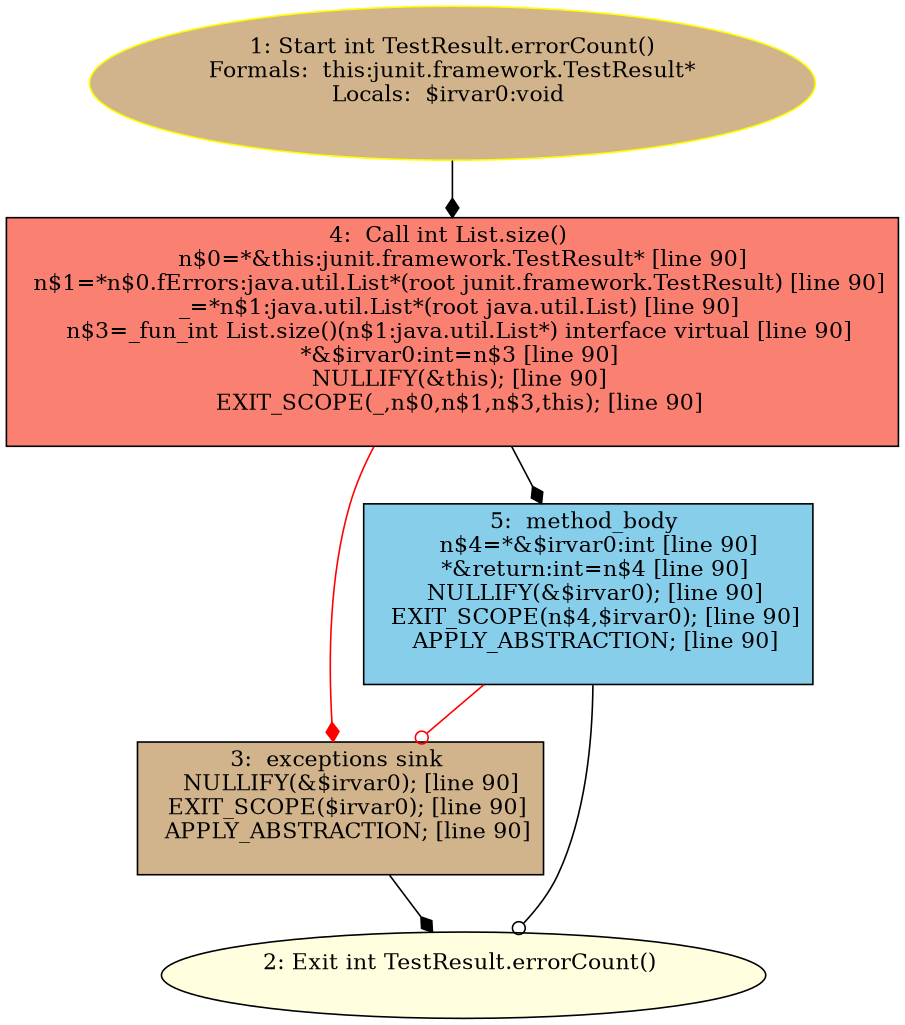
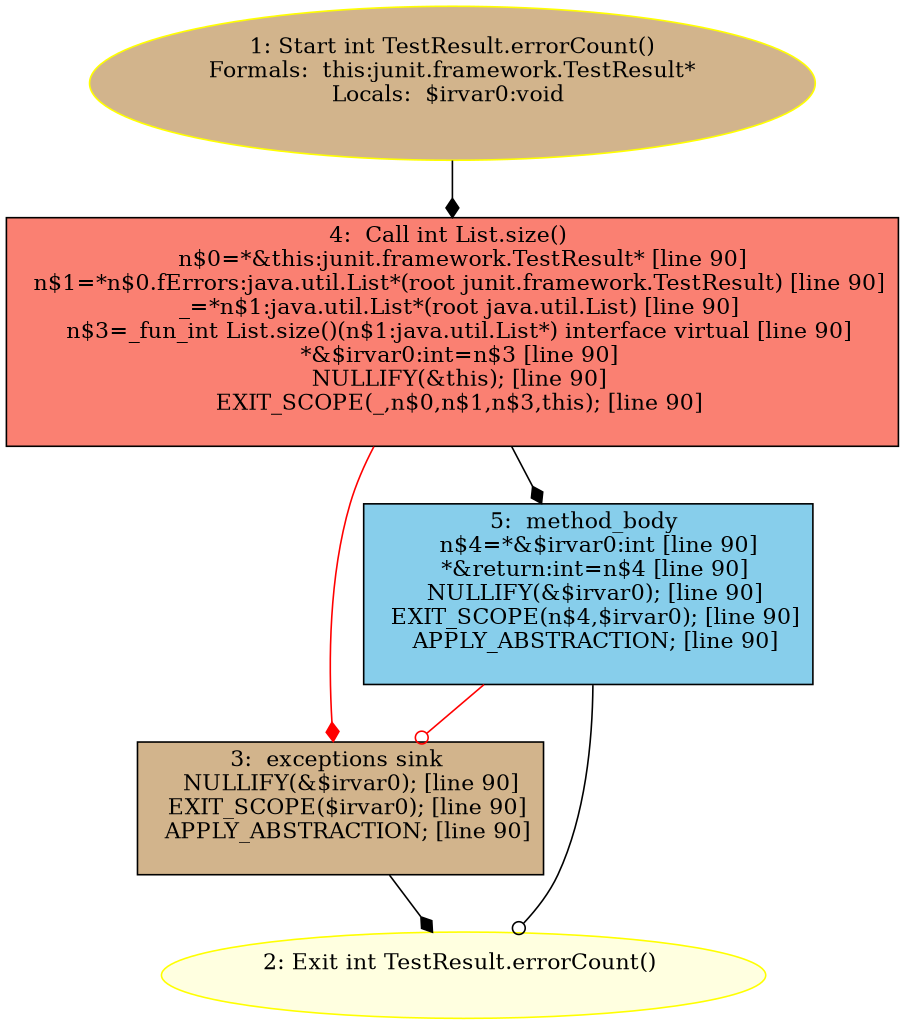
node "2: Exit int TestResult.errorCount()": color black -> yellow
